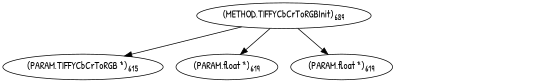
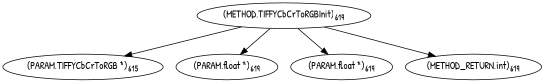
node "(METHOD,TIFFYCbCrToRGBInit)": text "689" -> "619"
node "(METHOD_RETURN,int)": added
